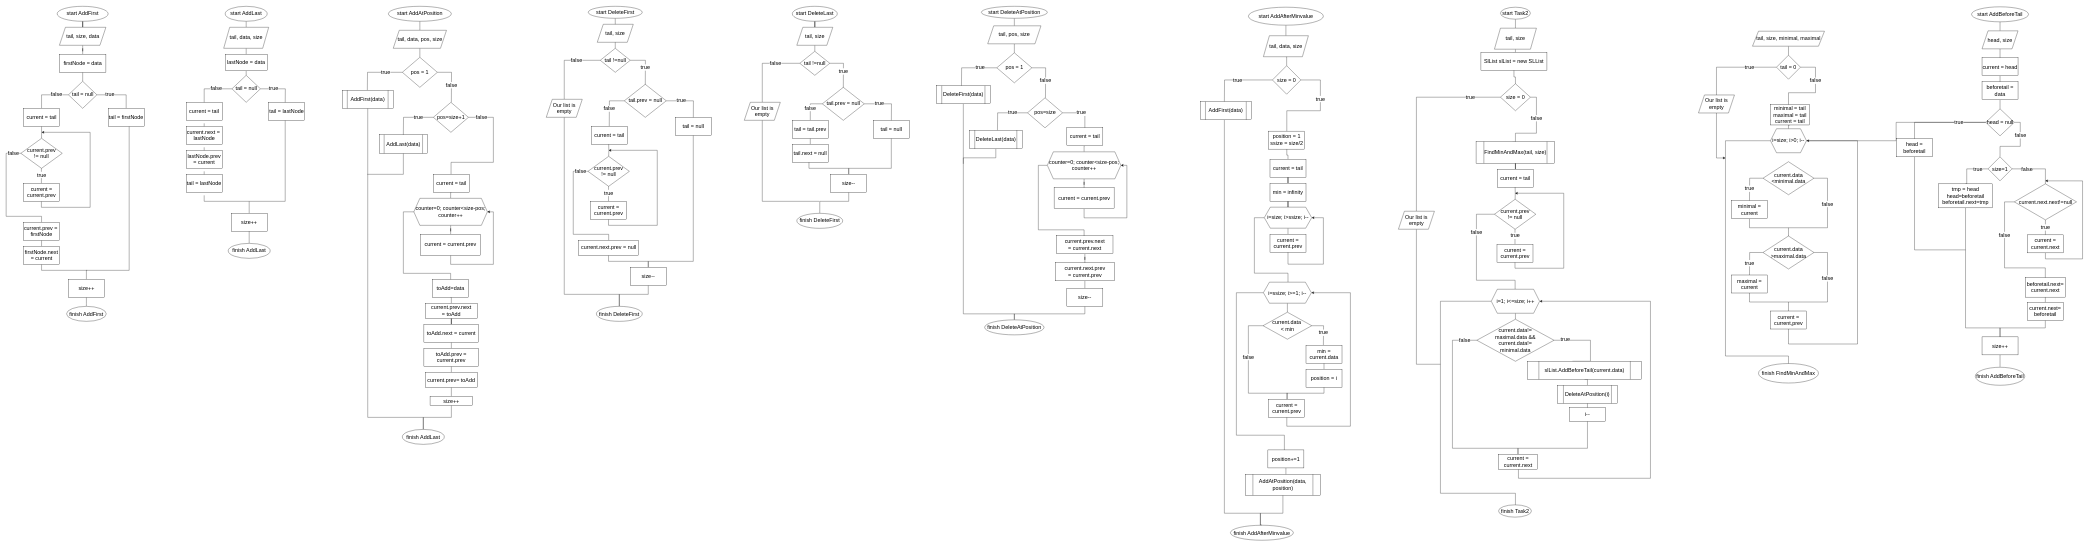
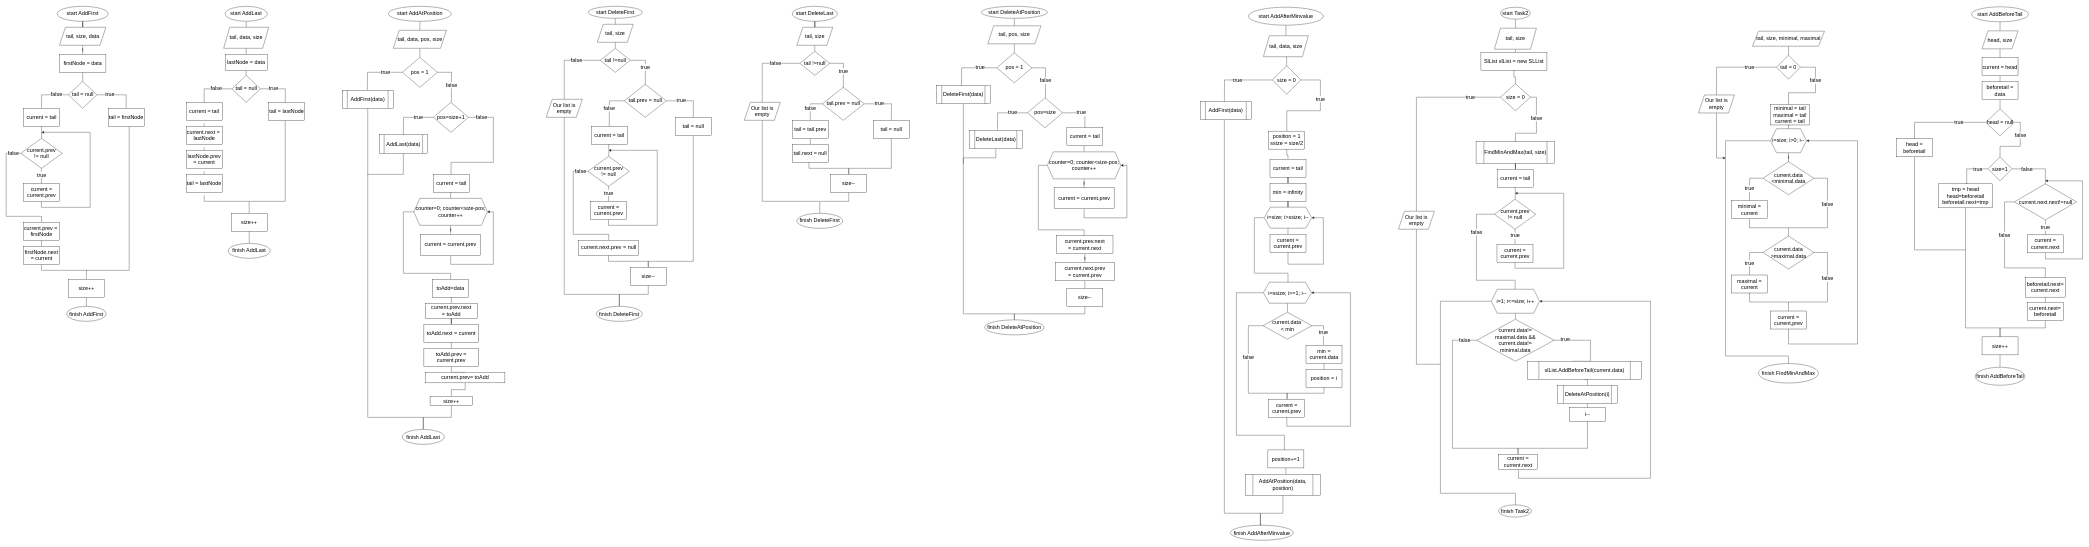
edge "head = null" -- "i=size; i>0; i--": now "current.data <minimal.data" -- "i=size; i>0; i--"
node "current.prev= toAdd": size 52x15 -> 80x11
